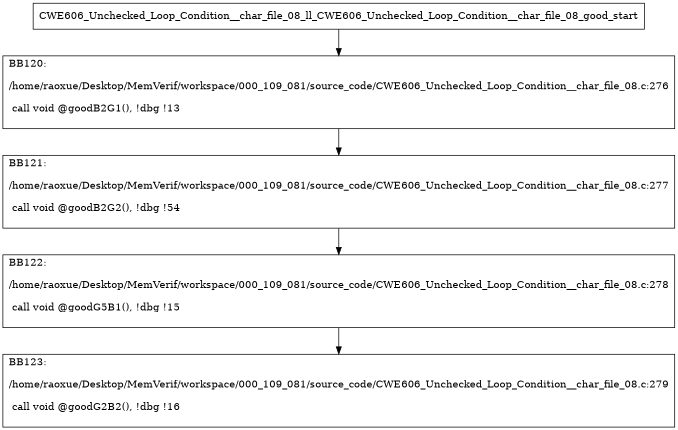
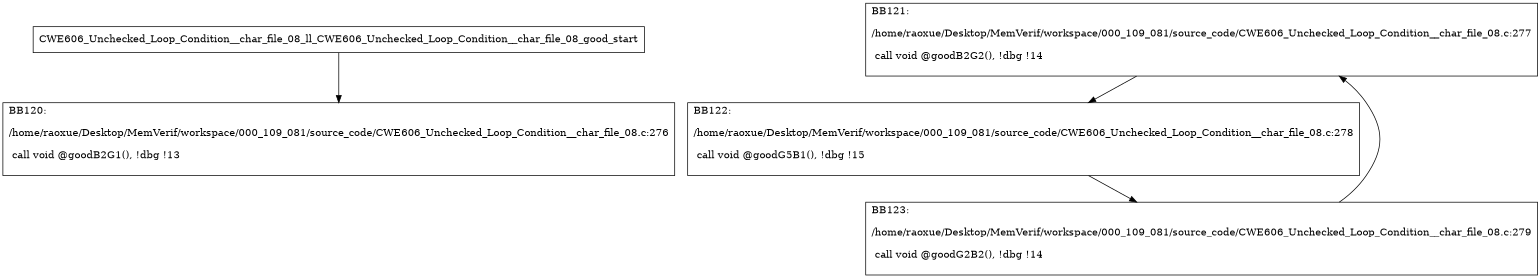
edge "BB120:" -> "BB121:": now "BB123:" -> "BB121:"
node "BB121:": text "call void @goodB2G2(), !dbg !54" -> "call void @goodB2G2(), !dbg !14"
node "BB123:": text "call void @goodG2B2(), !dbg !16" -> "call void @goodG2B2(), !dbg !14"
